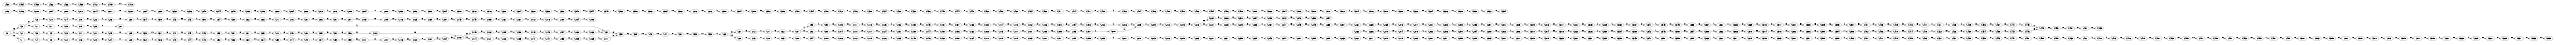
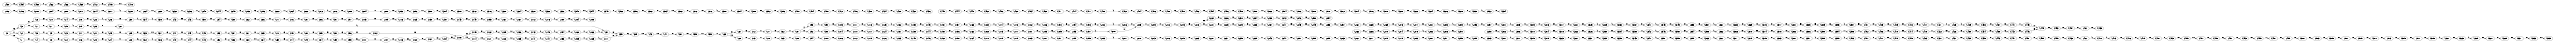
edge "S217" -> "S220": label "L" -> "S"
edge "S436" -> "S440": removed, label "V"
node "S294": removed
